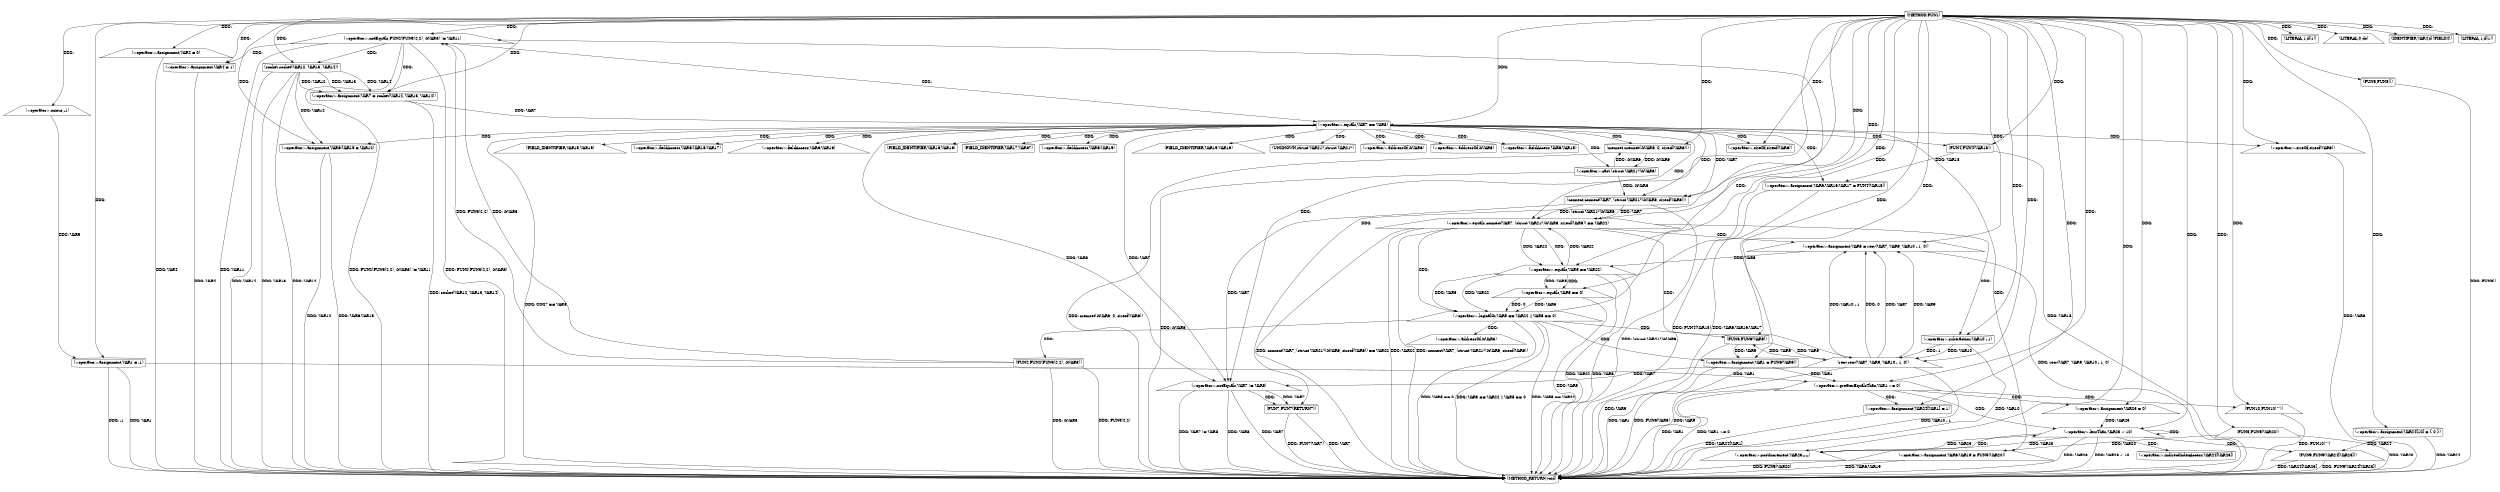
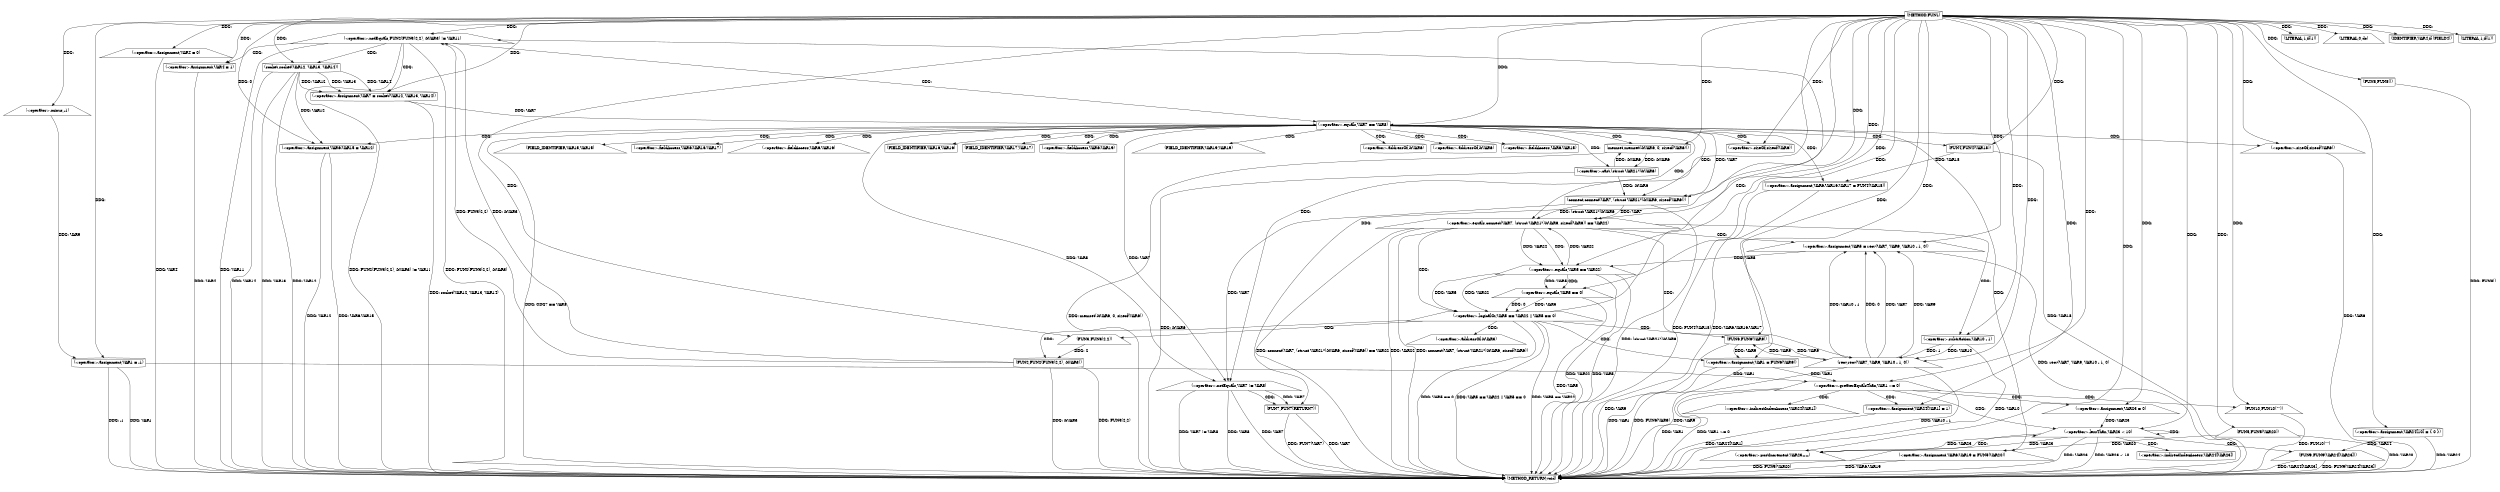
edge "(METHOD,FUN1)" -> "(<operator>.assignment,VAR6.VAR15 = VAR12)": label "DDG: " -> "DDG: 0"
node "(FIELD_IDENTIFIER,VAR17,VAR67)": label "(FIELD_IDENTIFIER,VAR17,VAR67)" -> "(FIELD_IDENTIFIER,VAR17,VAR17)"
node "(UNKNOWN,struct VAR21*,struct VAR21*)": removed
edge "(<operator>.equals,VAR7 == VAR8)" -> "(<operator>.assignment,VAR6.VAR19 = FUN5(VAR20))": label "CDG: " -> "DDG: "
node "(FUN3,FUN3(2,2))": added
edge "(recv,recv(VAR7, VAR9, VAR10 - 1, 0))" -> "(<operator>.notEquals,VAR7 != VAR8)": removed, label "DDG: VAR7"
node "(<operator>.indirectIndexAccess,VAR24[VAR1])": added
